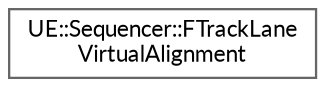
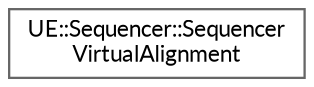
node "UE::Sequencer::FTrackLane VirtualAlignment": label "UE::Sequencer::FTrackLane VirtualAlignment" -> "UE::Sequencer::Sequencer VirtualAlignment"
